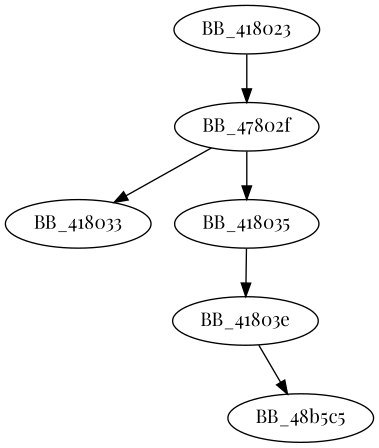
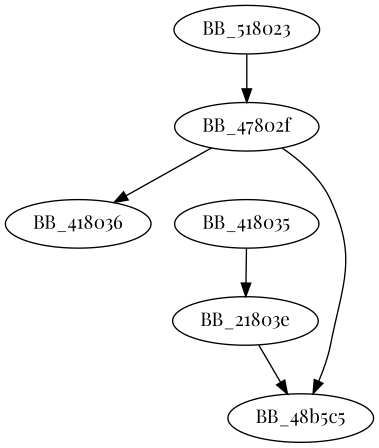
node "BB_418023": label "BB_418023" -> "BB_518023"
edge "BB_47802f" -> "BB_418035": now "BB_47802f" -> "BB_48b5c5"
node "BB_418033": label "BB_418033" -> "BB_418036"
node "BB_41803e": label "BB_41803e" -> "BB_21803e"
